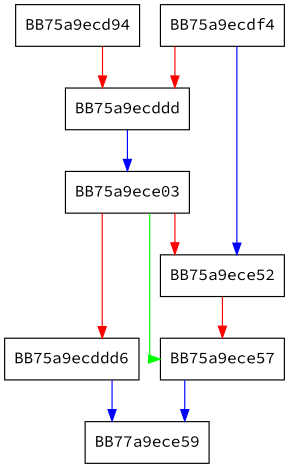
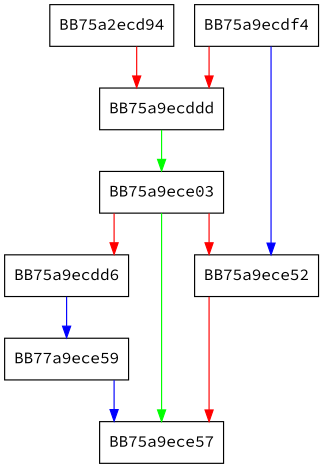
node "BB75a9ecd94": label "BB75a9ecd94" -> "BB75a2ecd94"
edge "BB75a9ecddd" -> "BB75a9ece03": color blue -> green
node "BB75a9ecddd6": label "BB75a9ecddd6" -> "BB75a9ecdd6"
edge "BB75a9ece57" -> "BB77a9ece59": reversed
